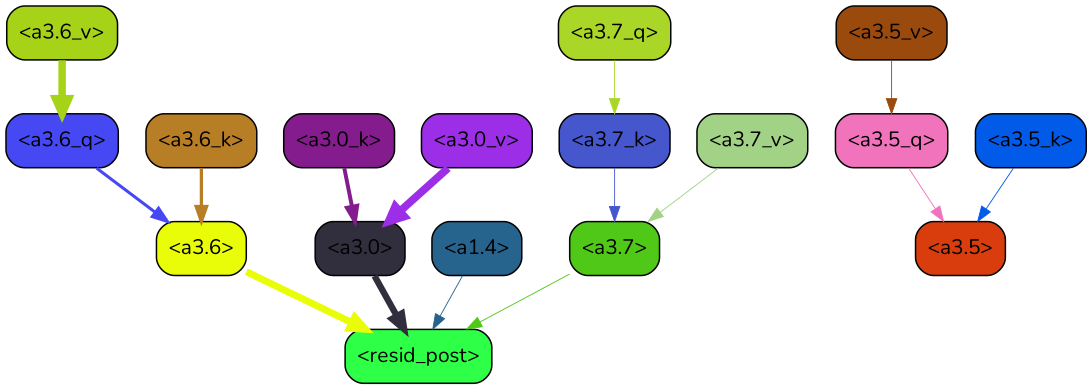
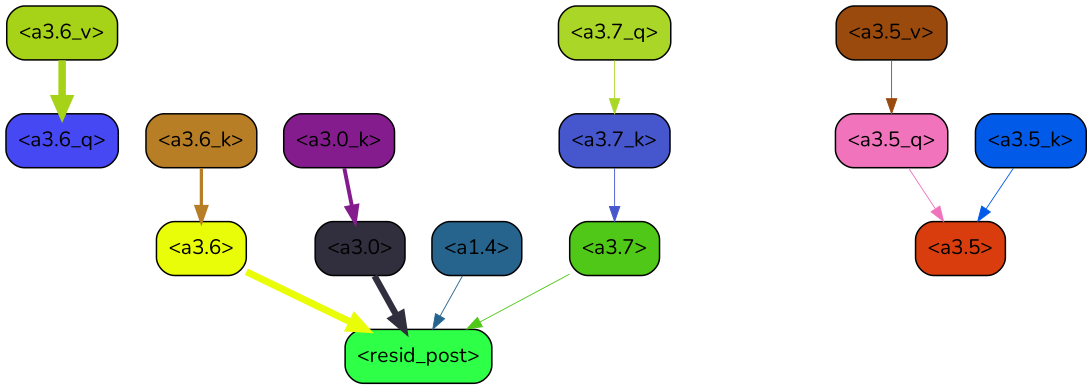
node "<a3.0_v>": removed
node "<a3.7_v>": removed
edge "<a3.6_q>" -> "<a3.6>": removed
